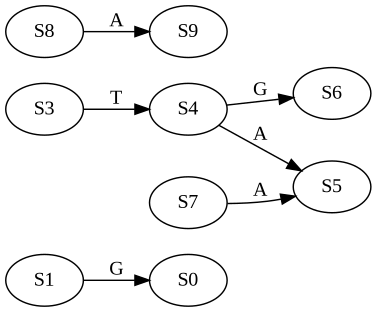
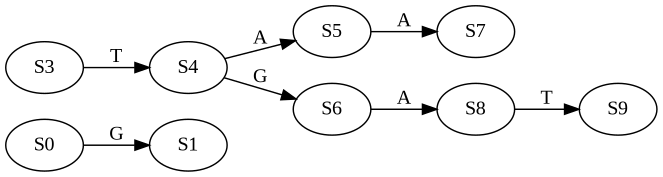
edge "S8" -> "S9": label "A" -> "T"
edge "S6" -> "S8": added, label "A"
edge "S7" -> "S5": reversed
edge "S1" -> "S0": reversed
